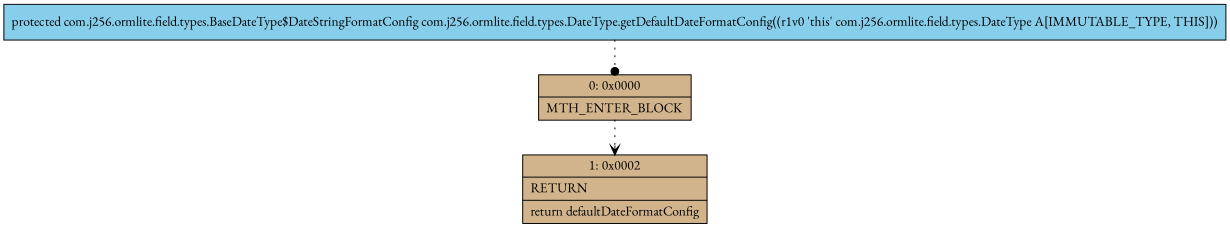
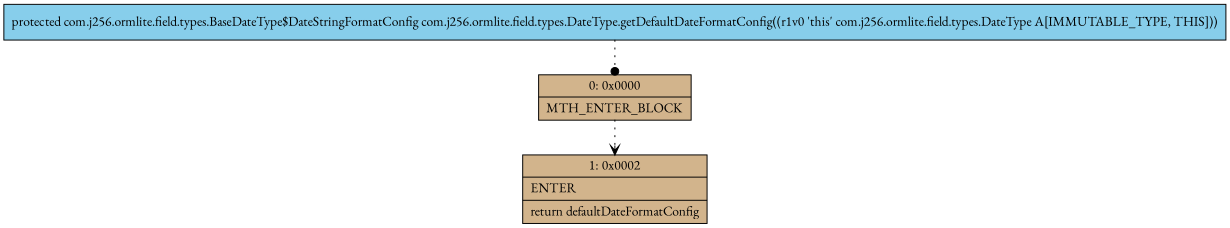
node "1: 0x0002": text "RETURN" -> "ENTER"
